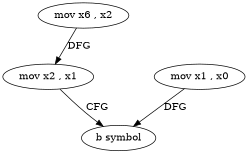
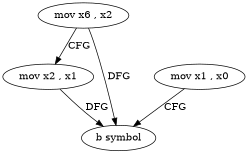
edge "mov x6 , x2" -> "mov x2 , x1": label "DFG" -> "CFG"
edge "mov x6 , x2" -> "b symbol": added, label "DFG"
edge "mov x2 , x1" -> "b symbol": label "CFG" -> "DFG"
edge "mov x1 , x0" -> "b symbol": label "DFG" -> "CFG"
